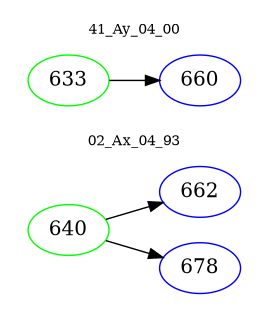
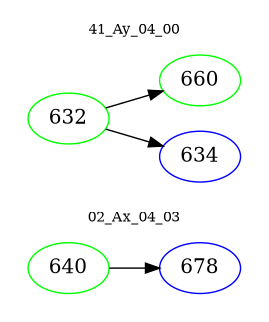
node "633": label "633" -> "632"
node "660": color blue -> green
cluster "02_Ax_04_93": label "02_Ax_04_93" -> "02_Ax_04_03"
node "634": added
node "662": removed
